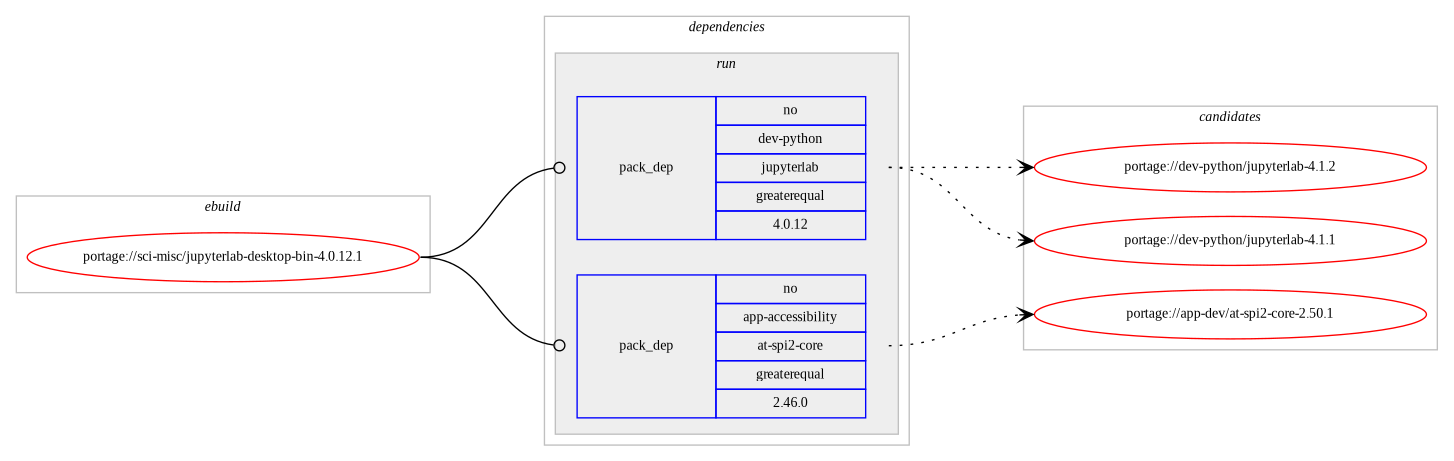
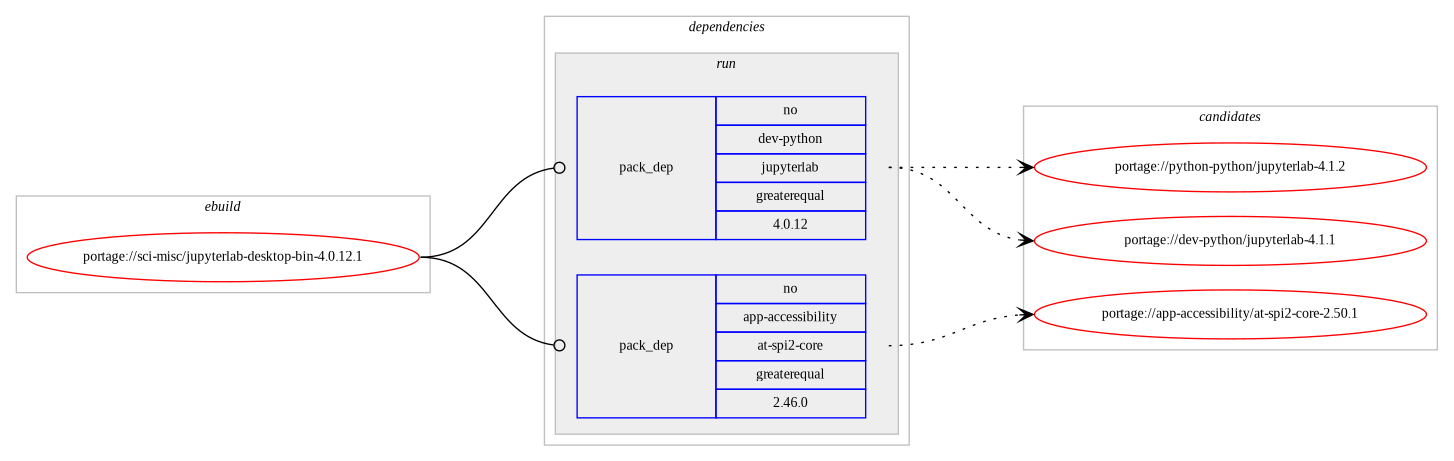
node "portage://dev-python/jupyterlab-4.1.2": label "portage://dev-python/jupyterlab-4.1.2" -> "portage://python-python/jupyterlab-4.1.2"
node "portage://app-dev/at-spi2-core-2.50.1": label "portage://app-dev/at-spi2-core-2.50.1" -> "portage://app-accessibility/at-spi2-core-2.50.1"
